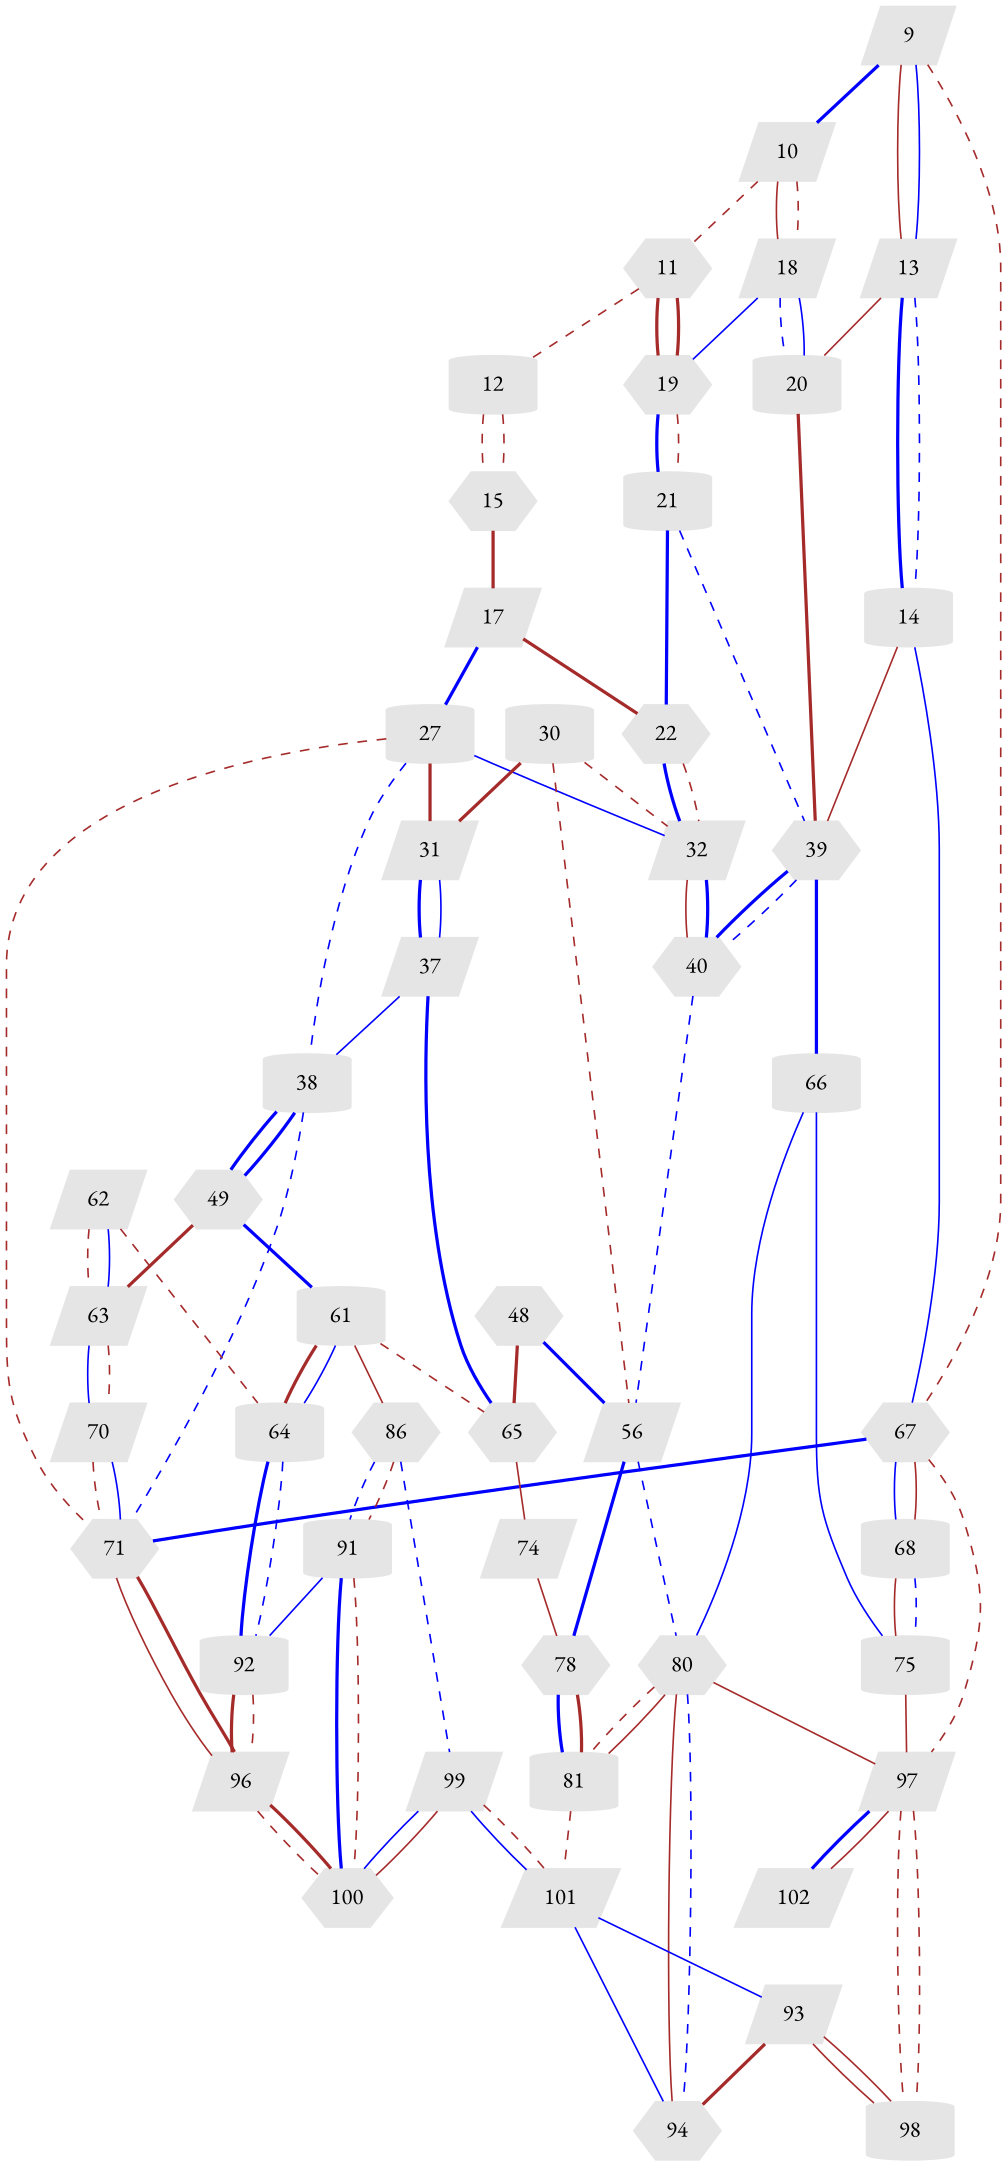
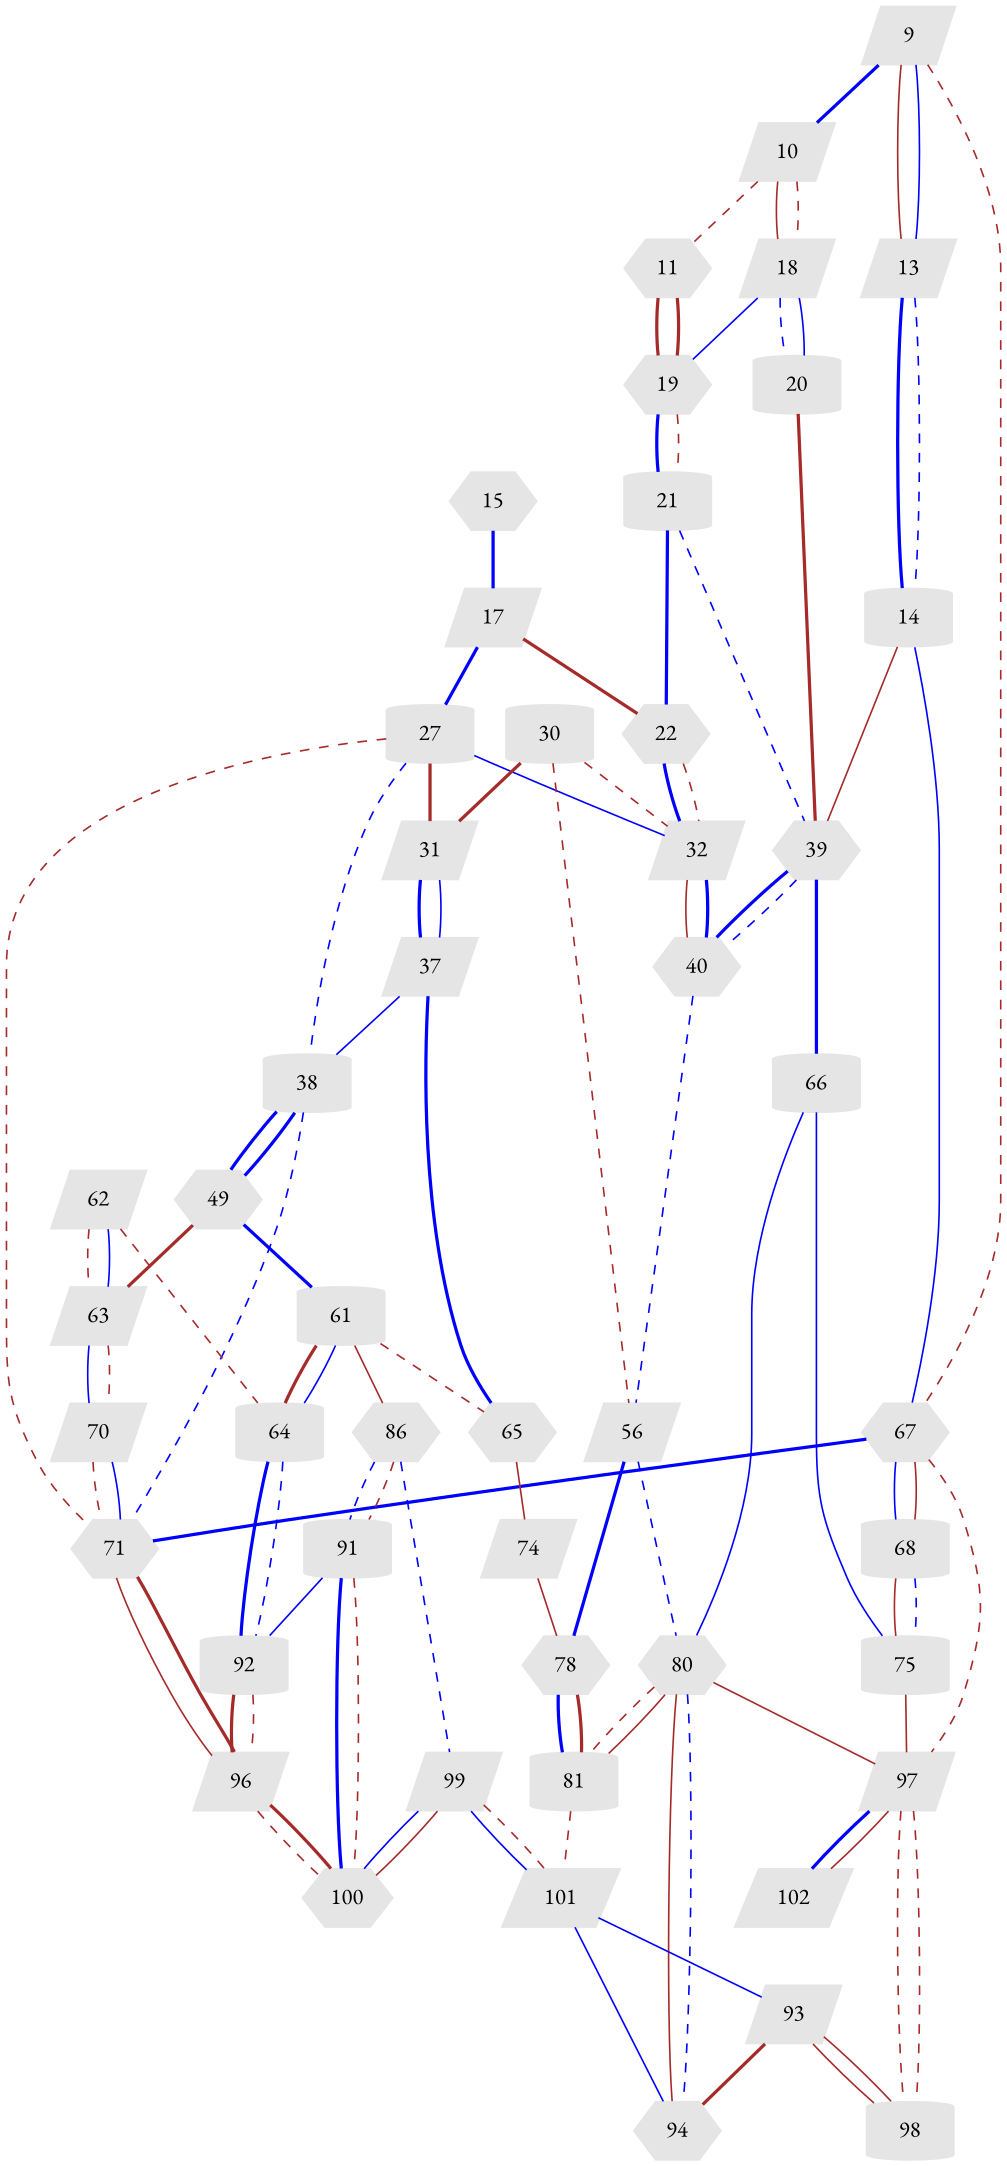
edge "13" -- "20": removed
node "12": removed
edge "15" -- "17": color brown -> blue
node "48": removed
